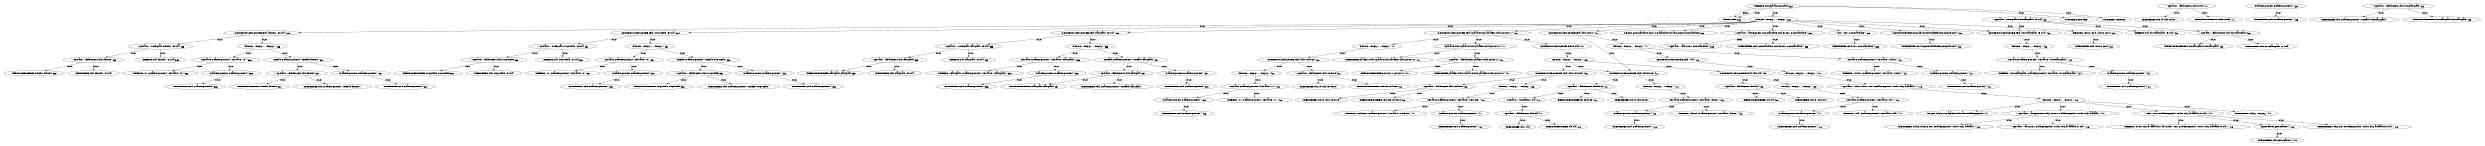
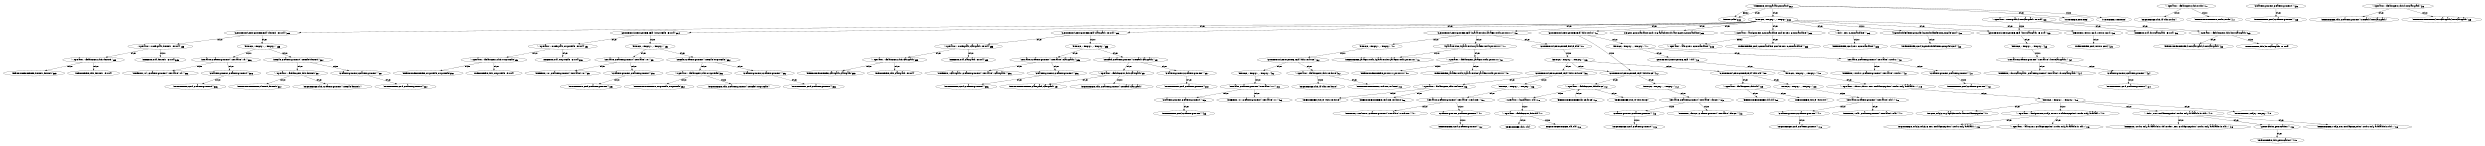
edge "(<operator>.fieldAccess,this.force)" -> "(FIELD_IDENTIFIER,force,force)": reversed
